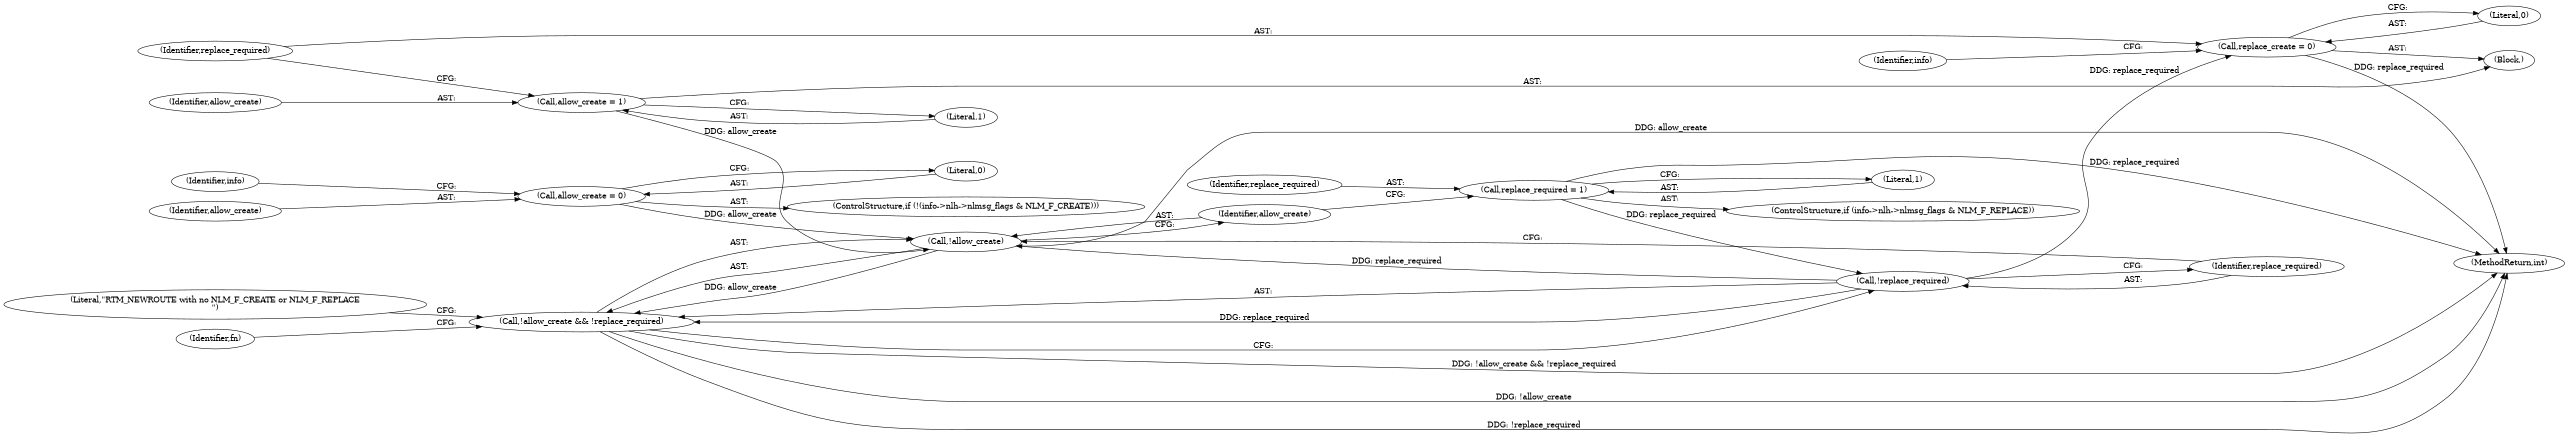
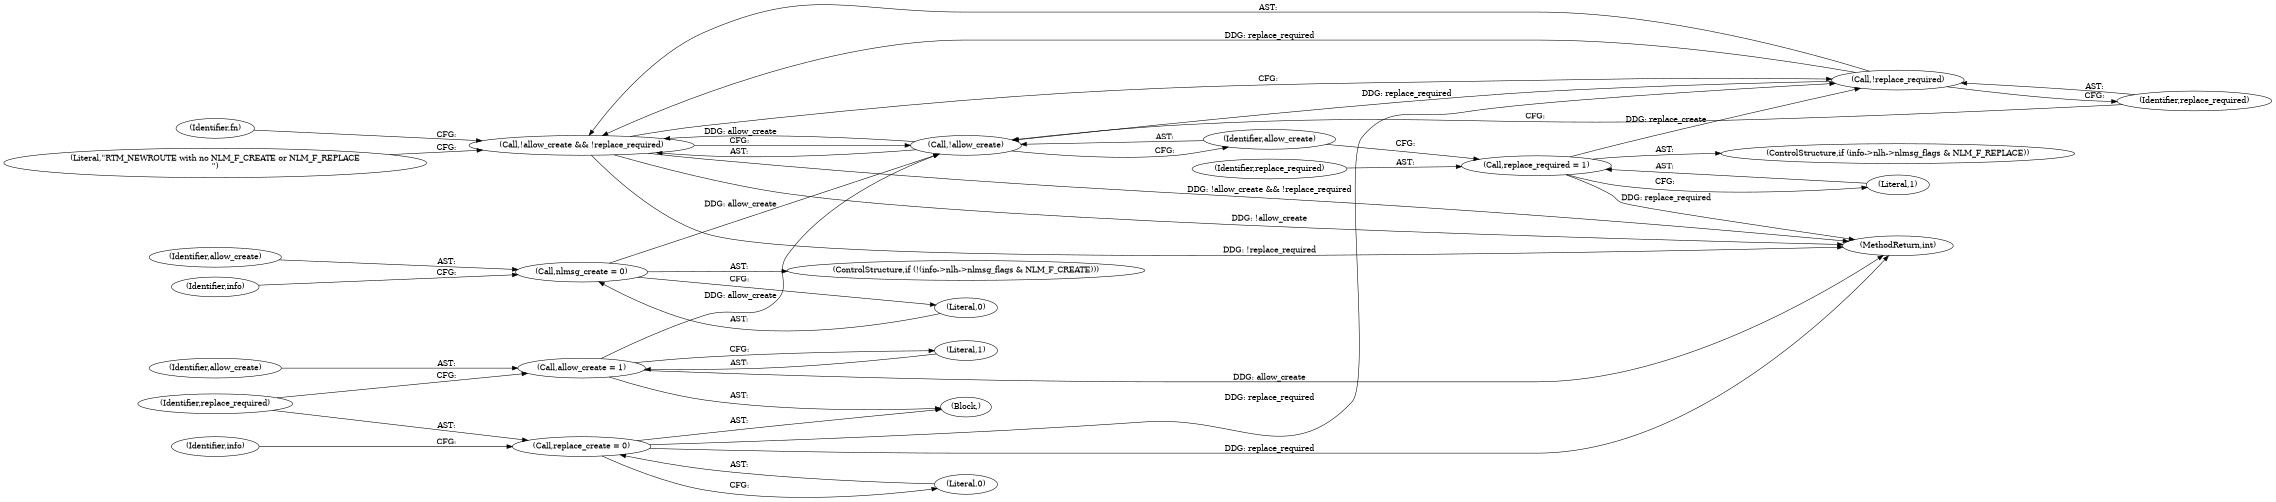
edge "(Call,!allow_create)" -> "(MethodReturn,int)": now "(Call,allow_create = 1)" -> "(MethodReturn,int)"
edge "(Call,!replace_required)" -> "(Call,replace_create = 0)": reversed
node "(Call,allow_create = 0)": label "(Call,allow_create = 0)" -> "(Call,nlmsg_create = 0)"
edge "(Call,replace_required = 1)" -> "(Call,!replace_required)": label "DDG: replace_required" -> "DDG: replace_create"
edge "(Call,!allow_create && !replace_required)" -> "(Call,!allow_create)": label "AST: " -> "CFG: "
